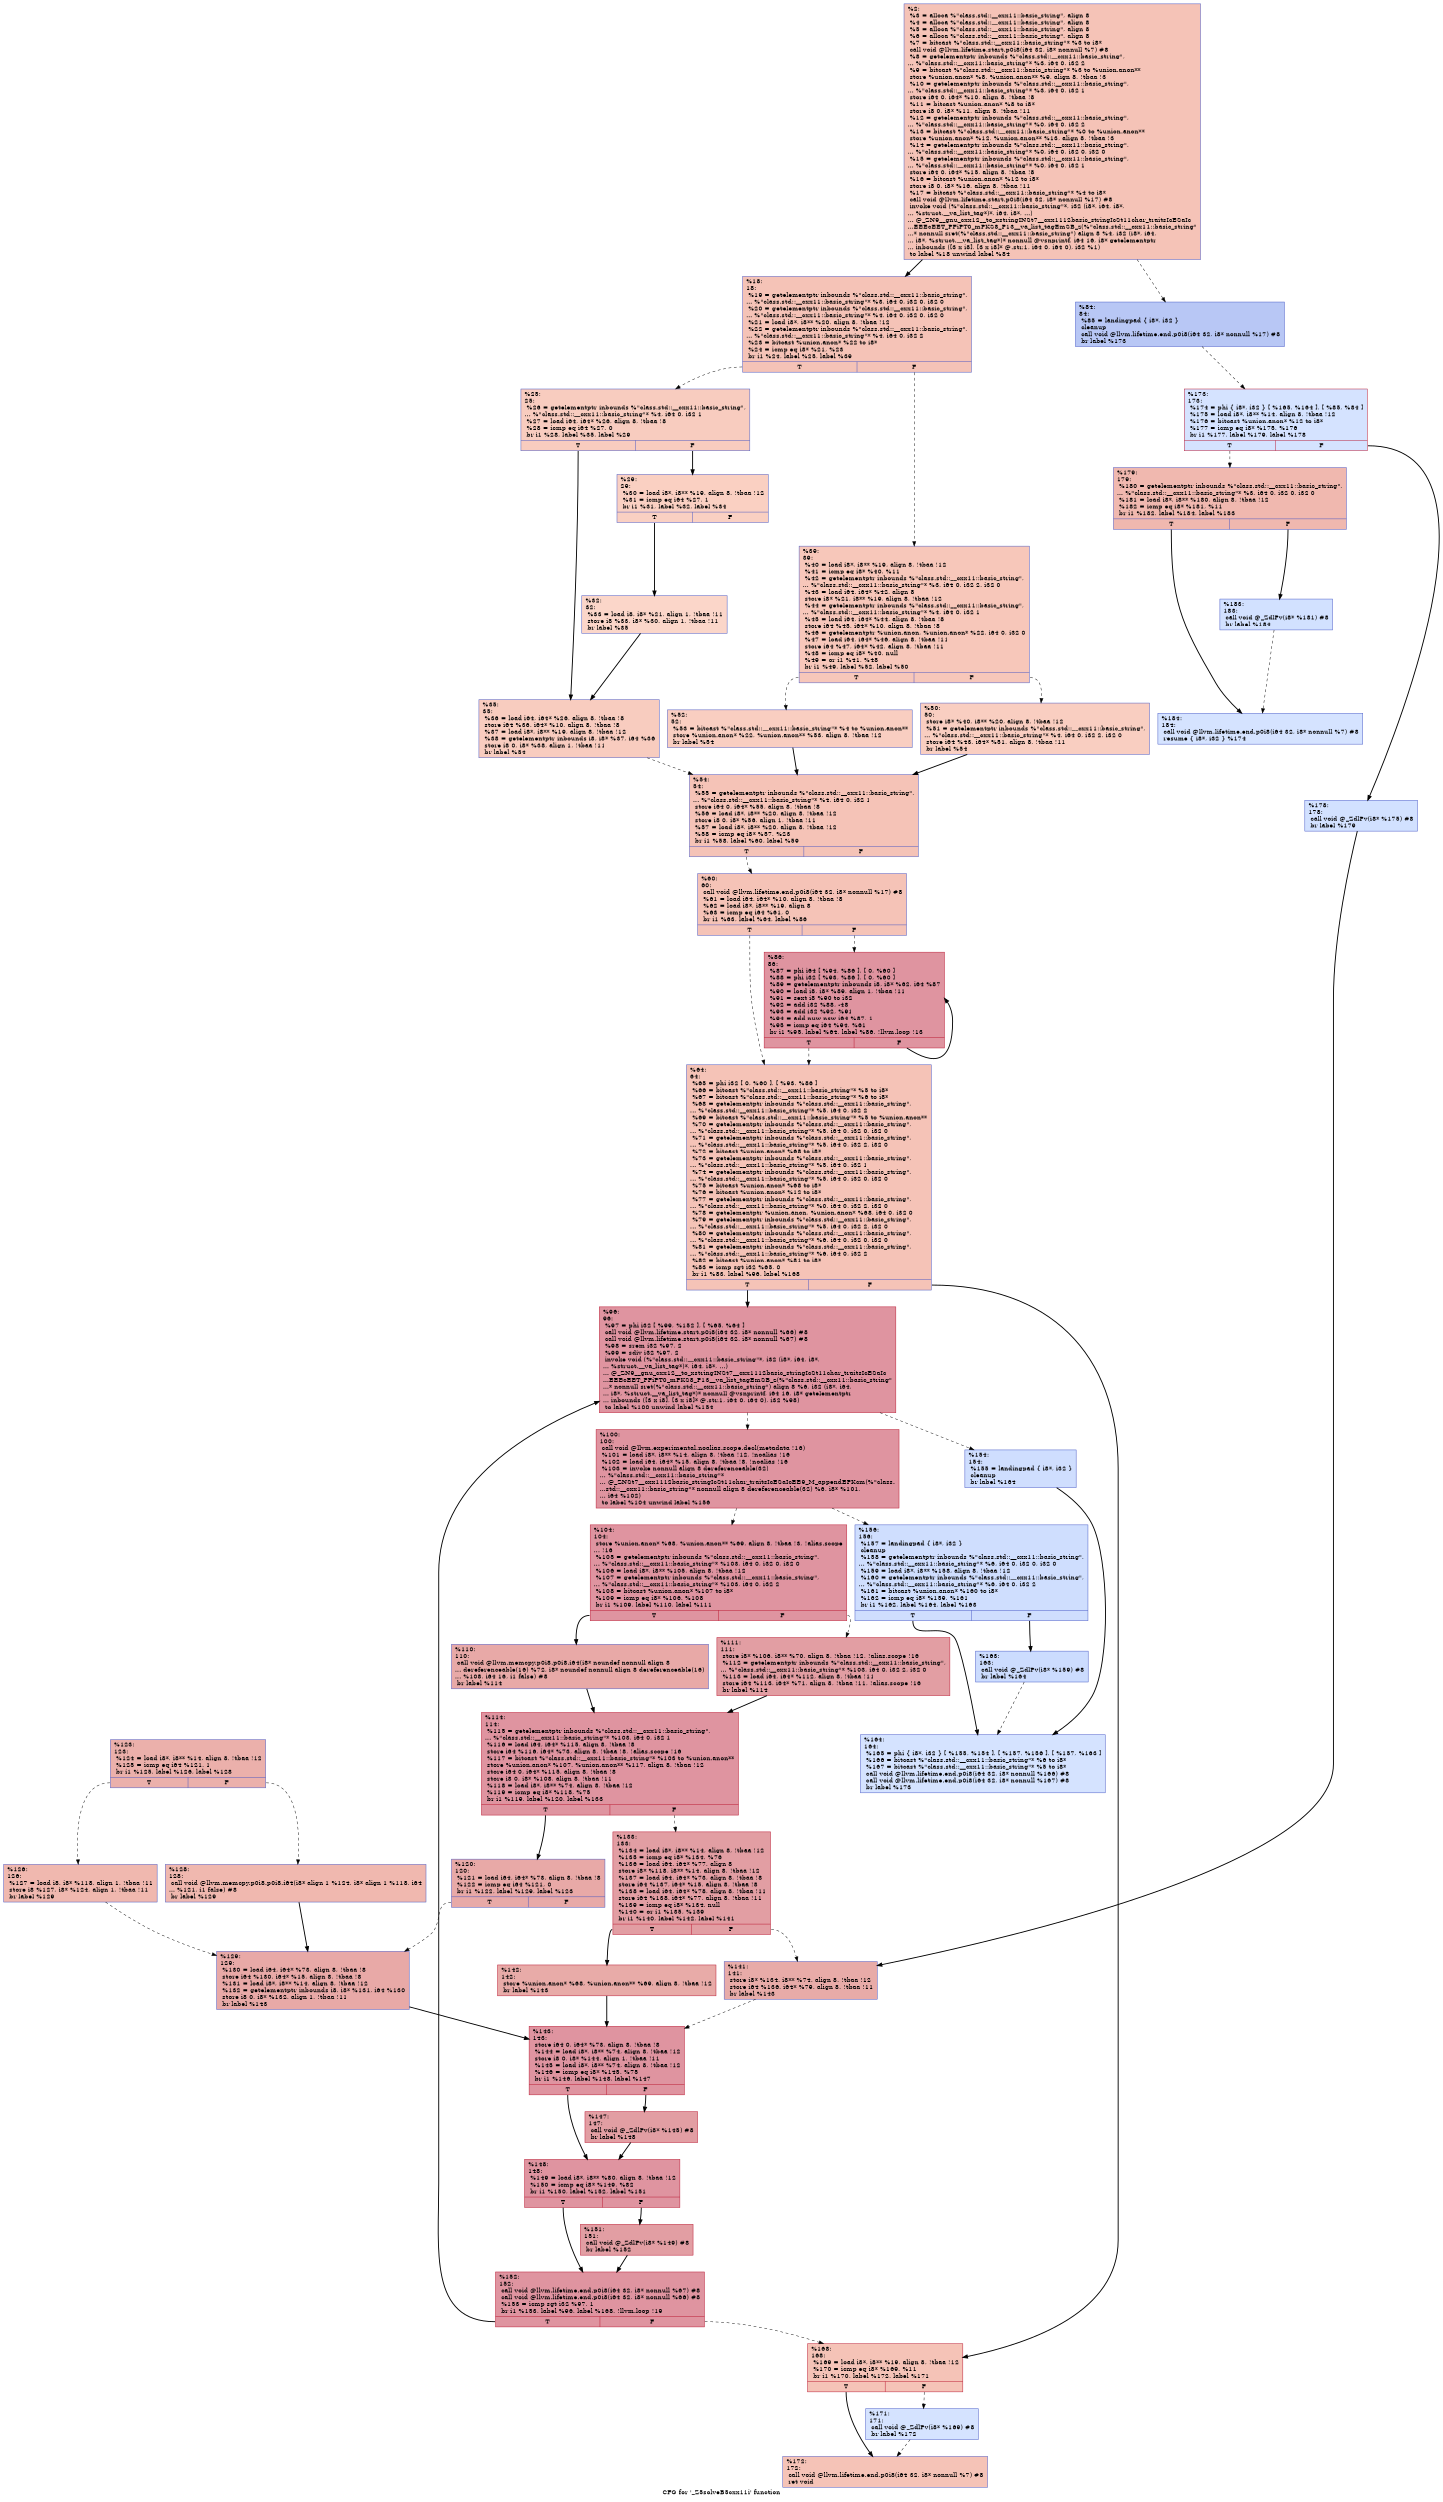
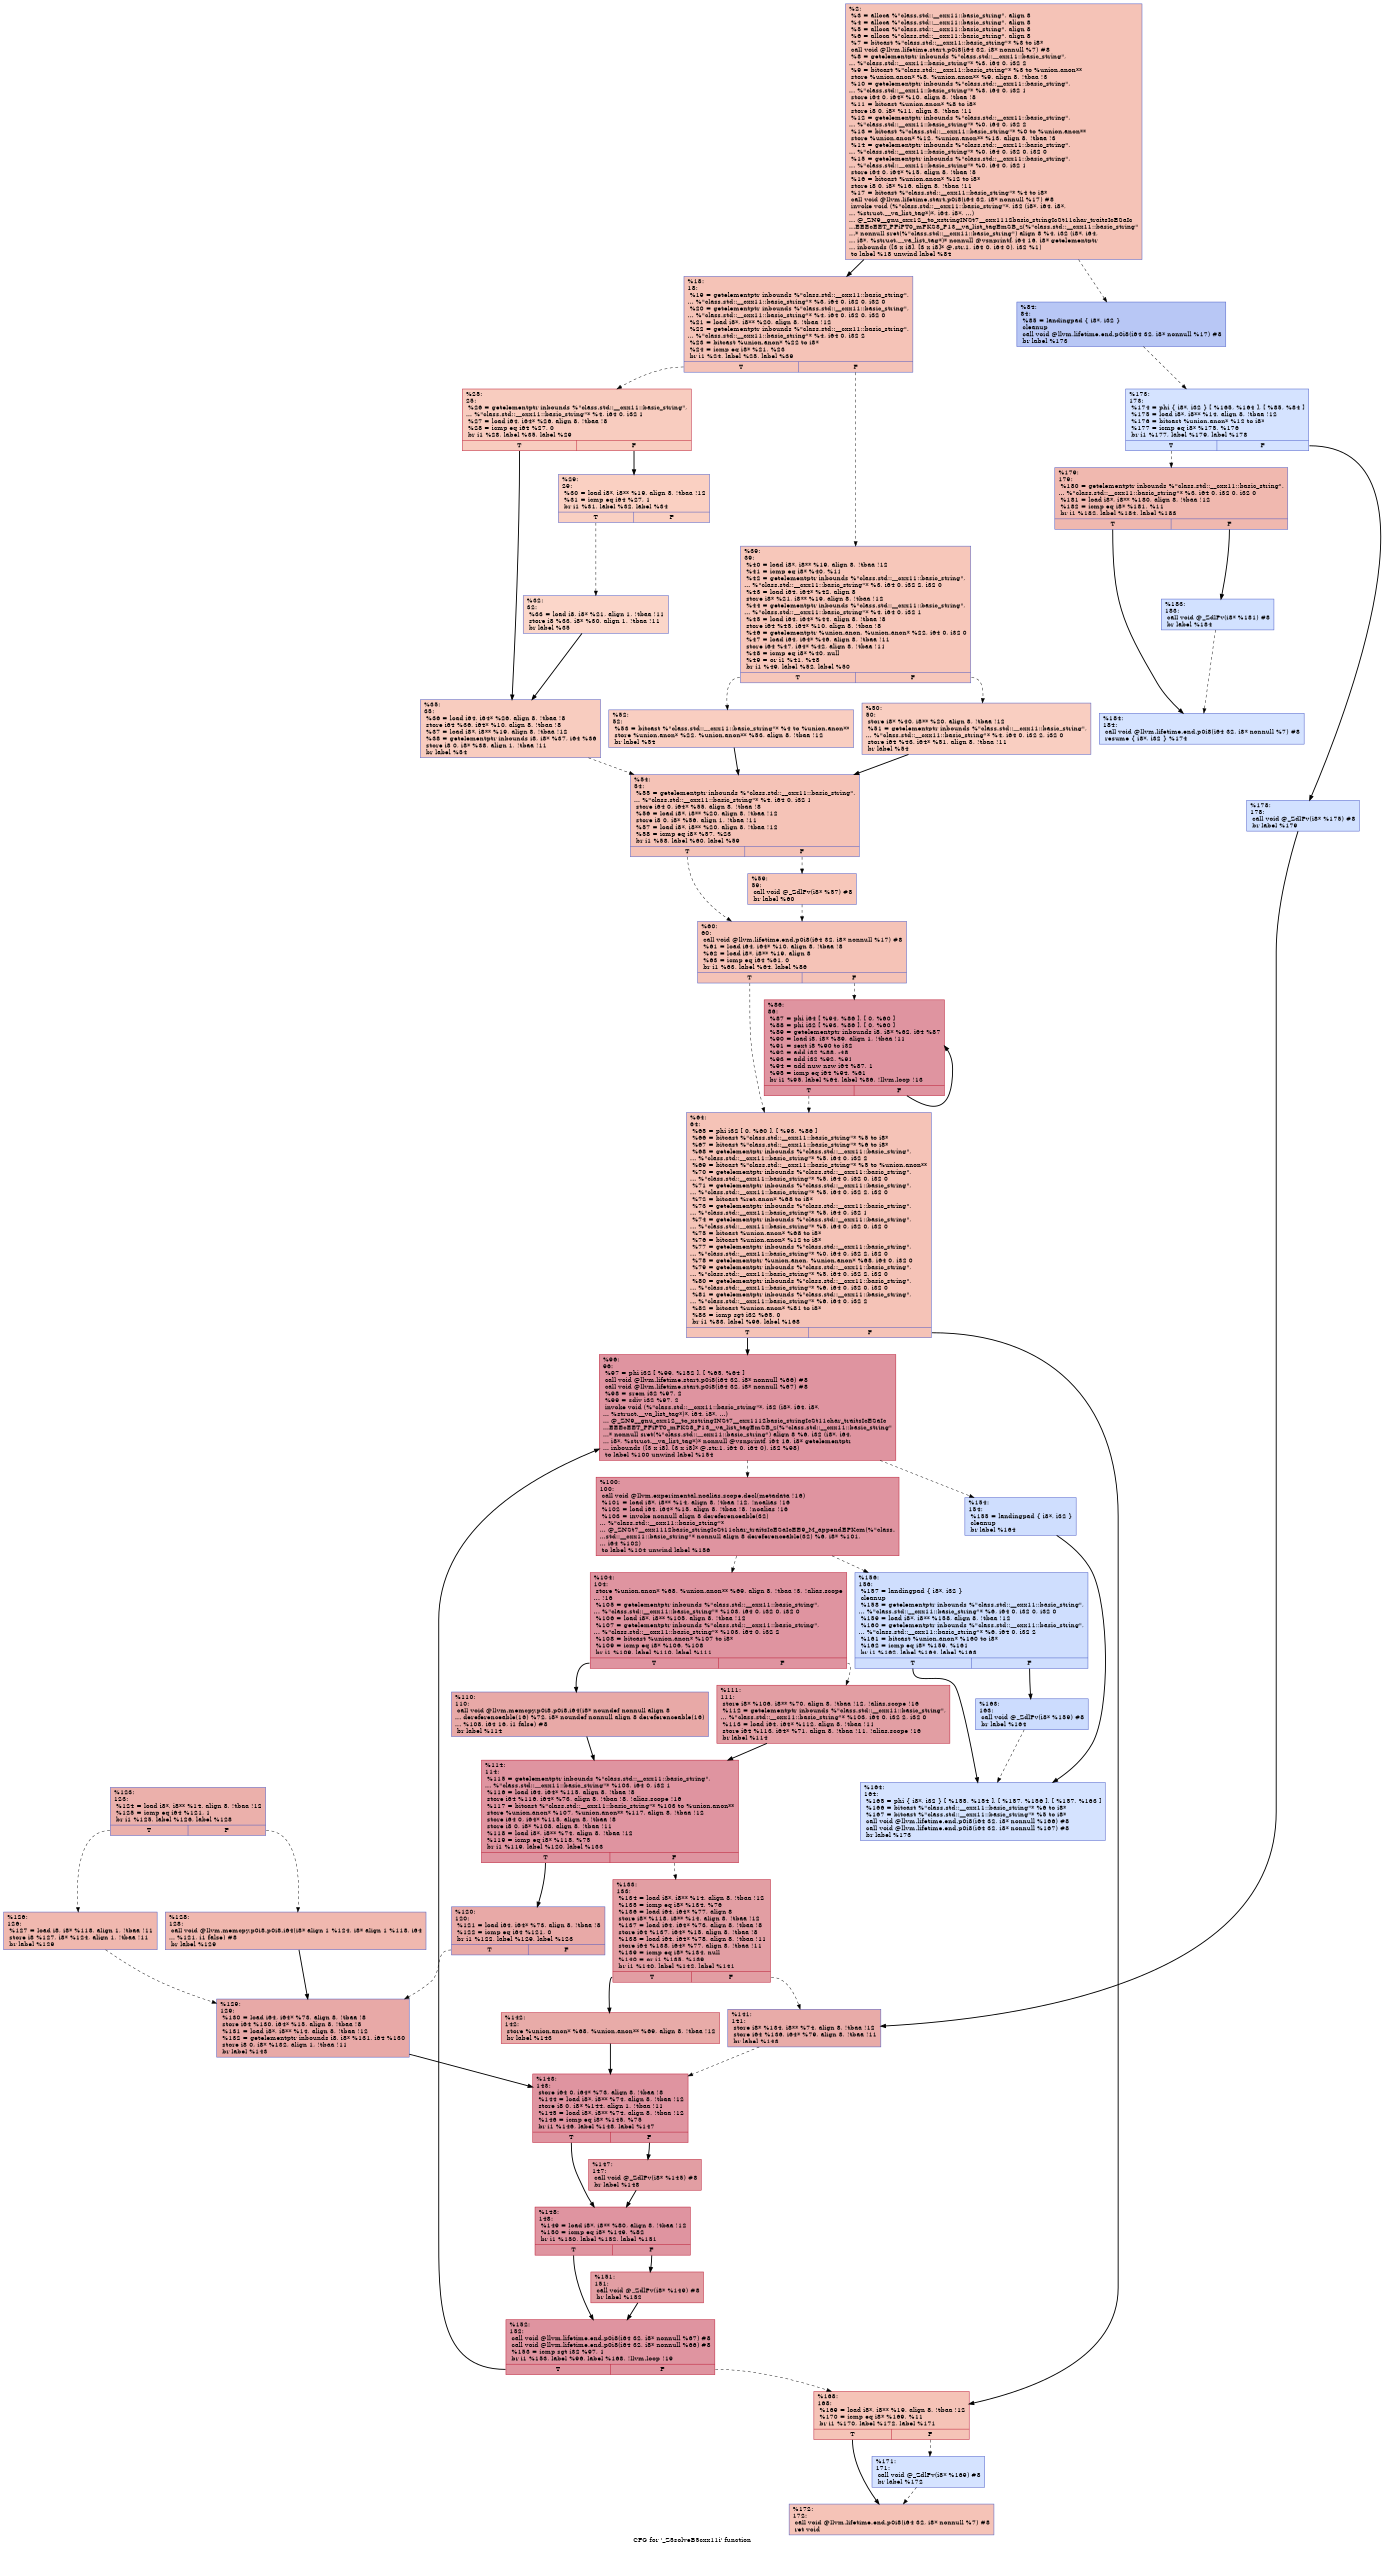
node "%25:": color #3d50c3ff -> #b70d28ff
node "%173:": color #b70d28ff -> #3d50c3ff
edge "%29:" -> "%32:": style bold -> dashed
node "%59:": added
node "%64:": text "%72 = bitcast %union.anon* %68 to i8*" -> "%72 = bitcast %ret.anon* %68 to i8*"
